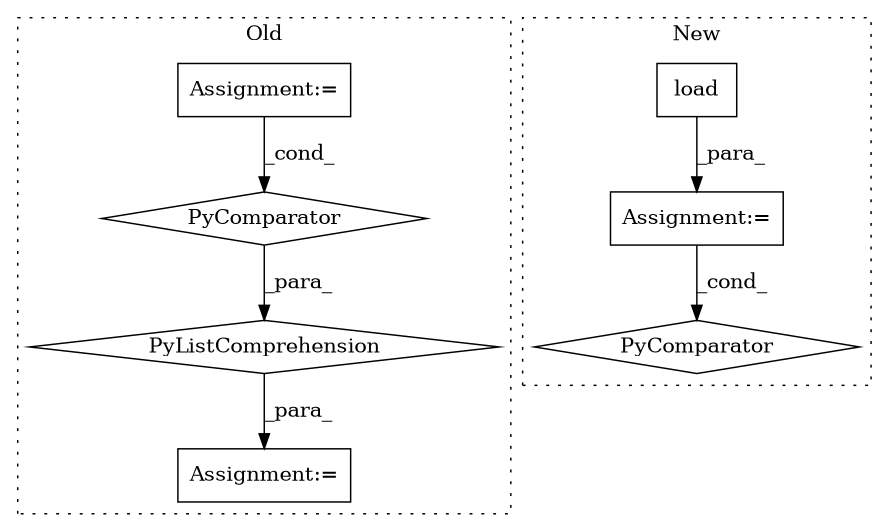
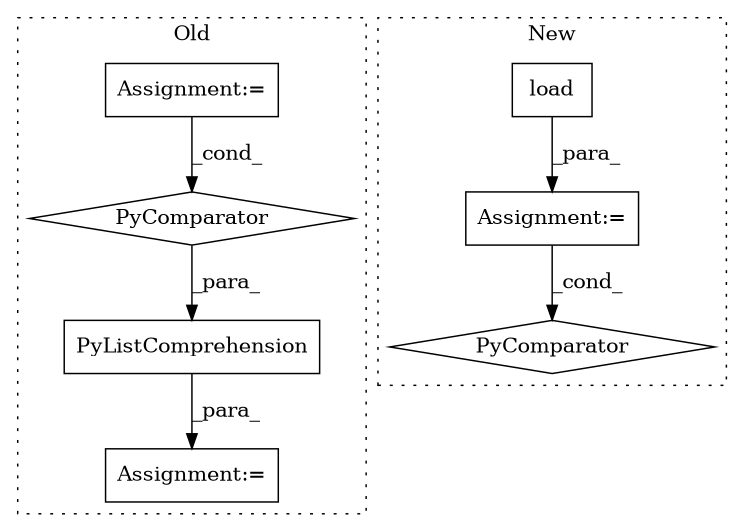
node "PyListComprehension": shape diamond -> box
